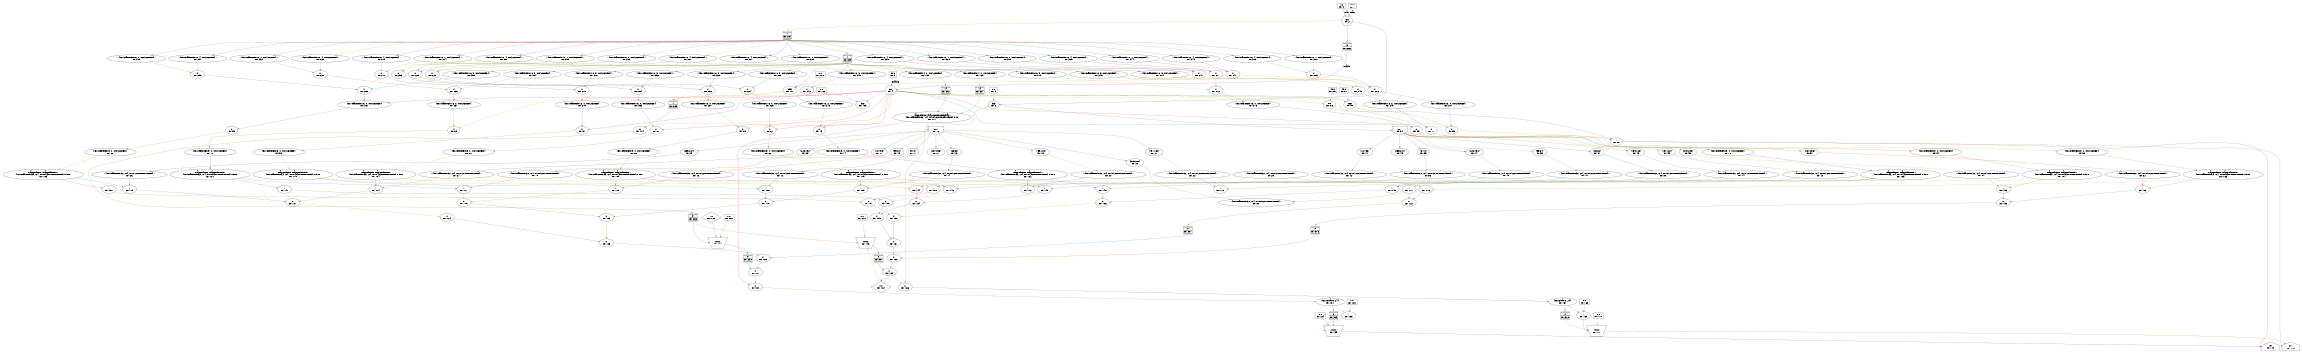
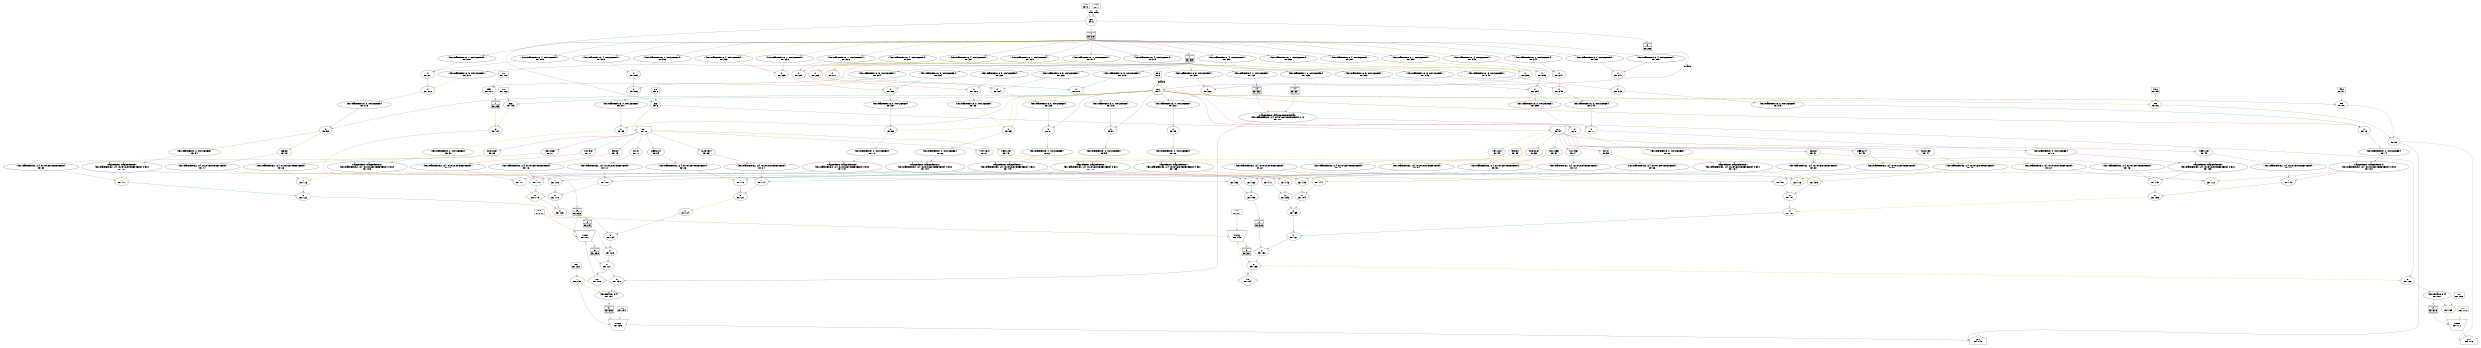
edge "x01 ID: 10" -> "[63:32] ID: 13": now "+ ID: 93" -> "[63:32] ID: 13"
edge "[287:256] ID: 27" -> "<{HWOffsetFix:32, -24, TWOSCOMPLEMENT}> ID: 28": added
edge "[191:160] ID: 45" -> "<{HWOffsetFix:32, -24, TWOSCOMPLEMENT}> ID: 46": now "[63:32] ID: 37" -> "<{HWOffsetFix:32, -24, TWOSCOMPLEMENT}> ID: 46"
node "<{HWOffsetFix:32, -24, TWOSCOMPLEMENT}> ID: 50": added
edge "<{HWOffsetFix:32, -24, TWOSCOMPLEMENT}> ID: 42" -> "* ID: 147": added
edge "<{HWOffsetFix:32, -24, TWOSCOMPLEMENT}> ID: 40" -> "* ID: 146": removed
edge "* ID: 117" -> "<{HWOffsetFix:32, -24, TWOSCOMPLEMENT}> ID: 30": reversed
node "+ ID: 119": shape ellipse -> diamond
edge "+ ID: 127" -> "-10 ID: 128": added
edge "{HWFloat:8, 24} ID: 131" -> "< ID: 133": reversed
